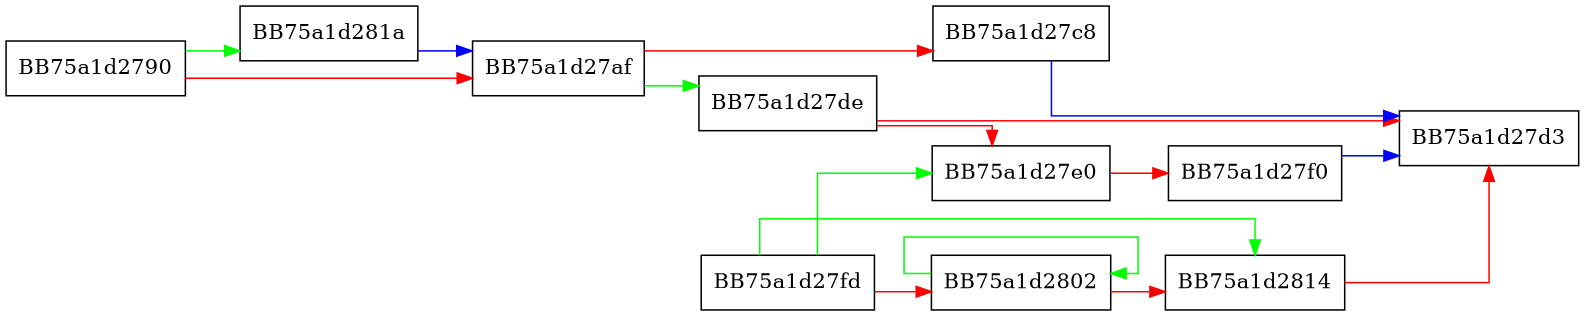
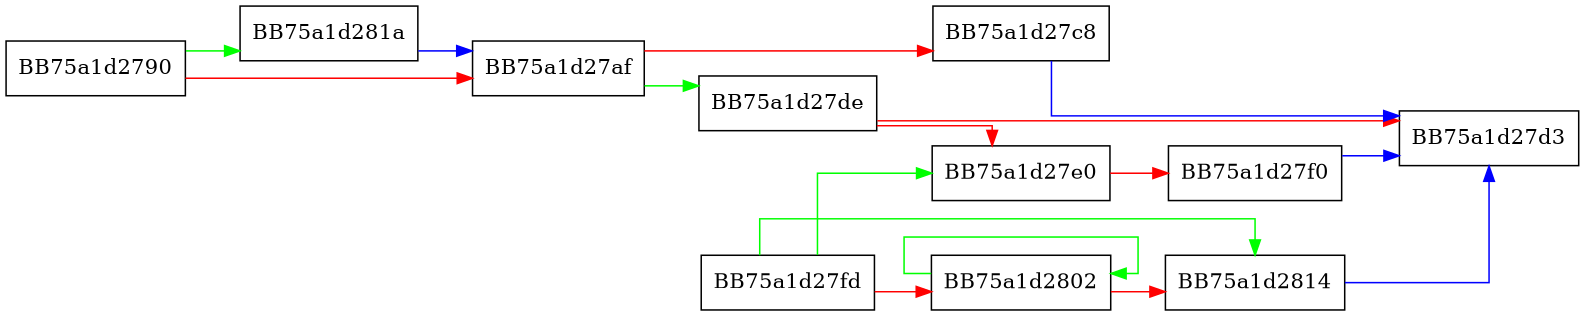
edge "BB75a1d2814" -> "BB75a1d27d3": color red -> blue
